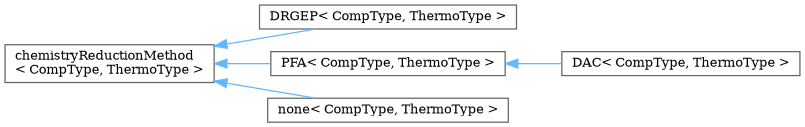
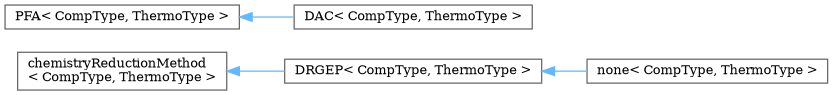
edge "PFA< CompType, ThermoType >" -> "chemistryReductionMethod < CompType, ThermoType >": removed
edge "none< CompType, ThermoType >" -> "chemistryReductionMethod < CompType, ThermoType >": now "none< CompType, ThermoType >" -> "DRGEP< CompType, ThermoType >"
